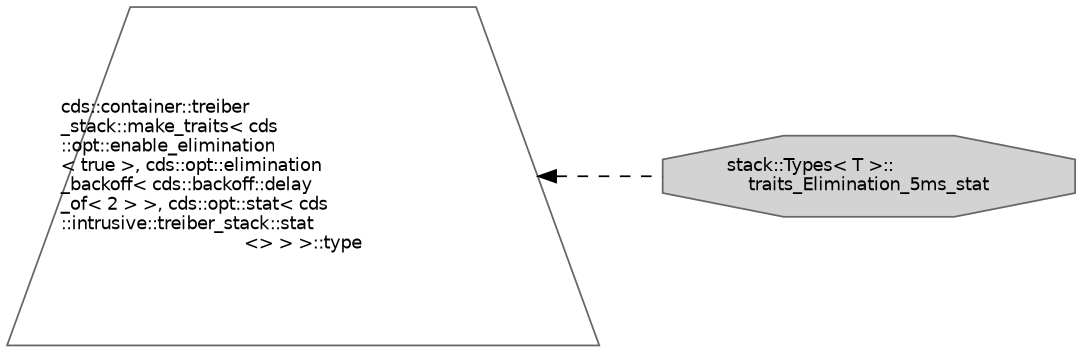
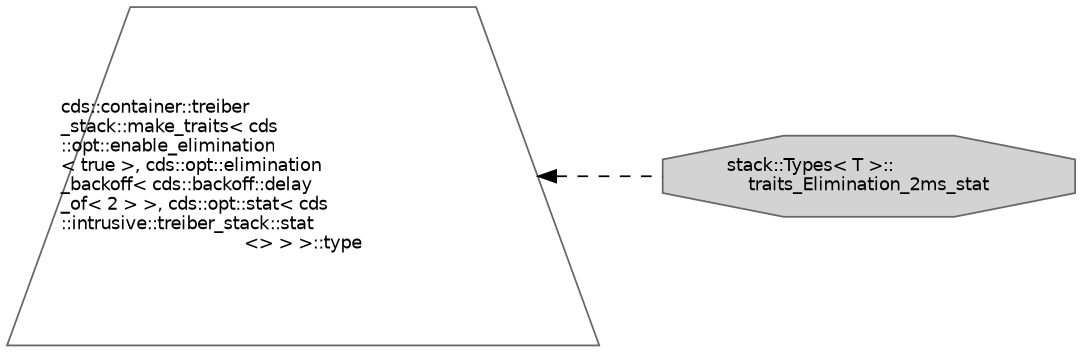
node "stack::Types< T >:: traits_Elimination_5ms_stat": label "stack::Types< T >:: traits_Elimination_5ms_stat" -> "stack::Types< T >:: traits_Elimination_2ms_stat"
